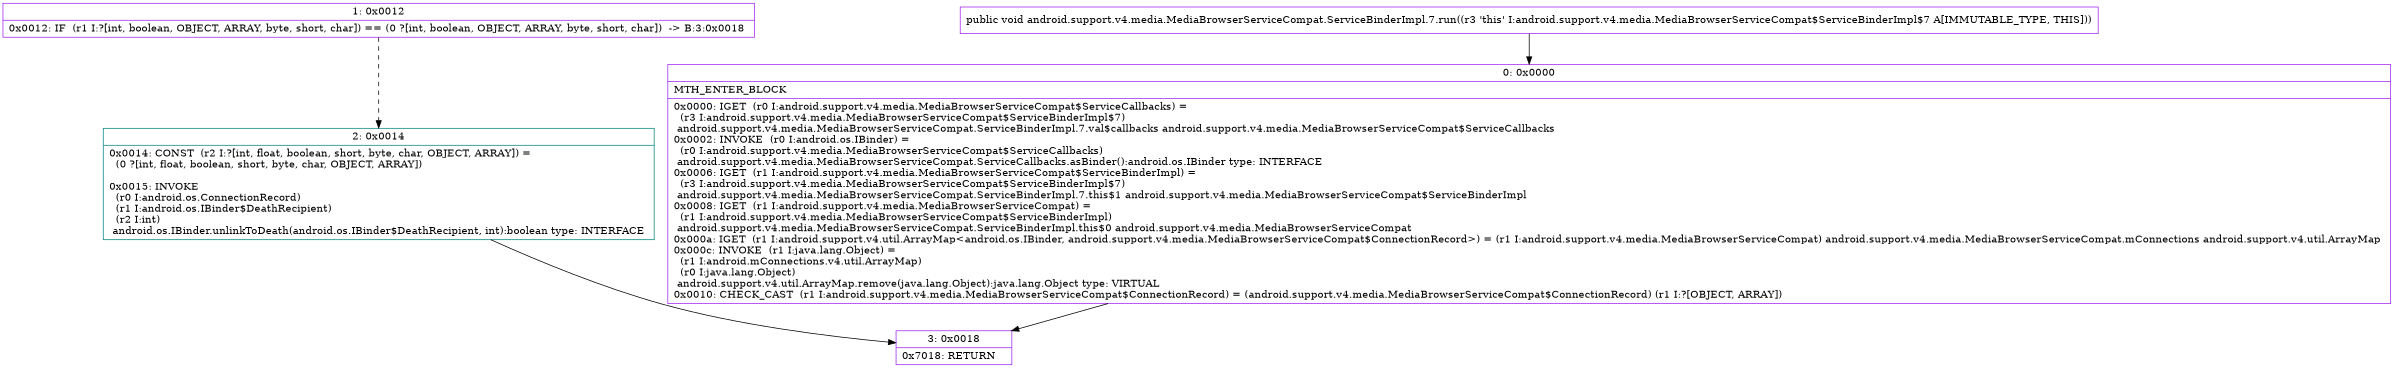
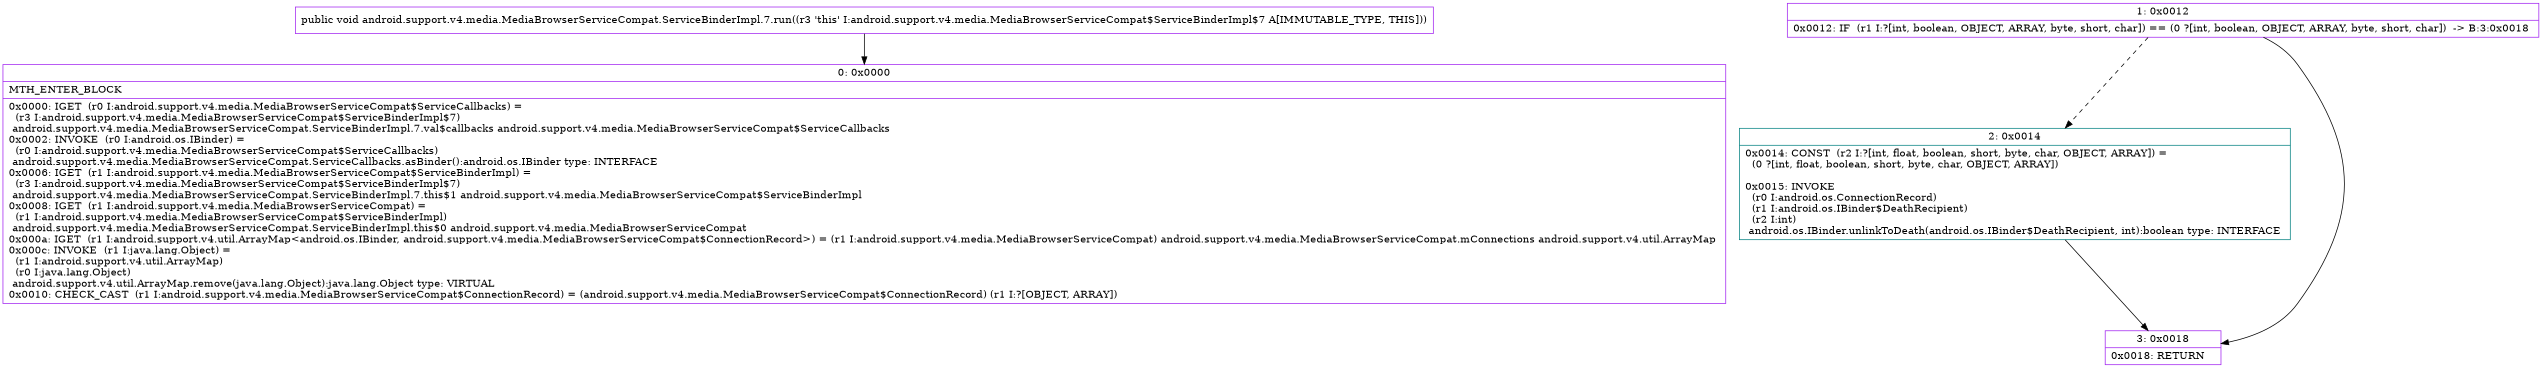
node "0: 0x0000": text "(r1 I:android.mConnections.v4.util.ArrayMap)" -> "(r1 I:android.support.v4.util.ArrayMap)"
edge "0: 0x0000" -> "3: 0x0018": now "1: 0x0012" -> "3: 0x0018"
node "3: 0x0018": text "0x7018: RETURN" -> "0x0018: RETURN"
